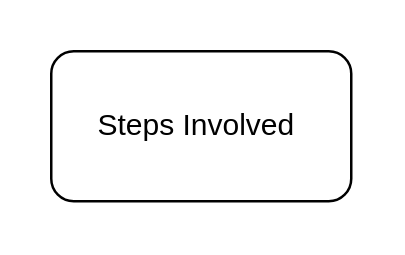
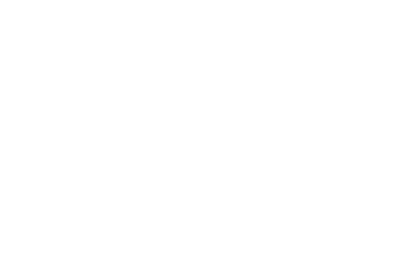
node "Steps Involved": removed
